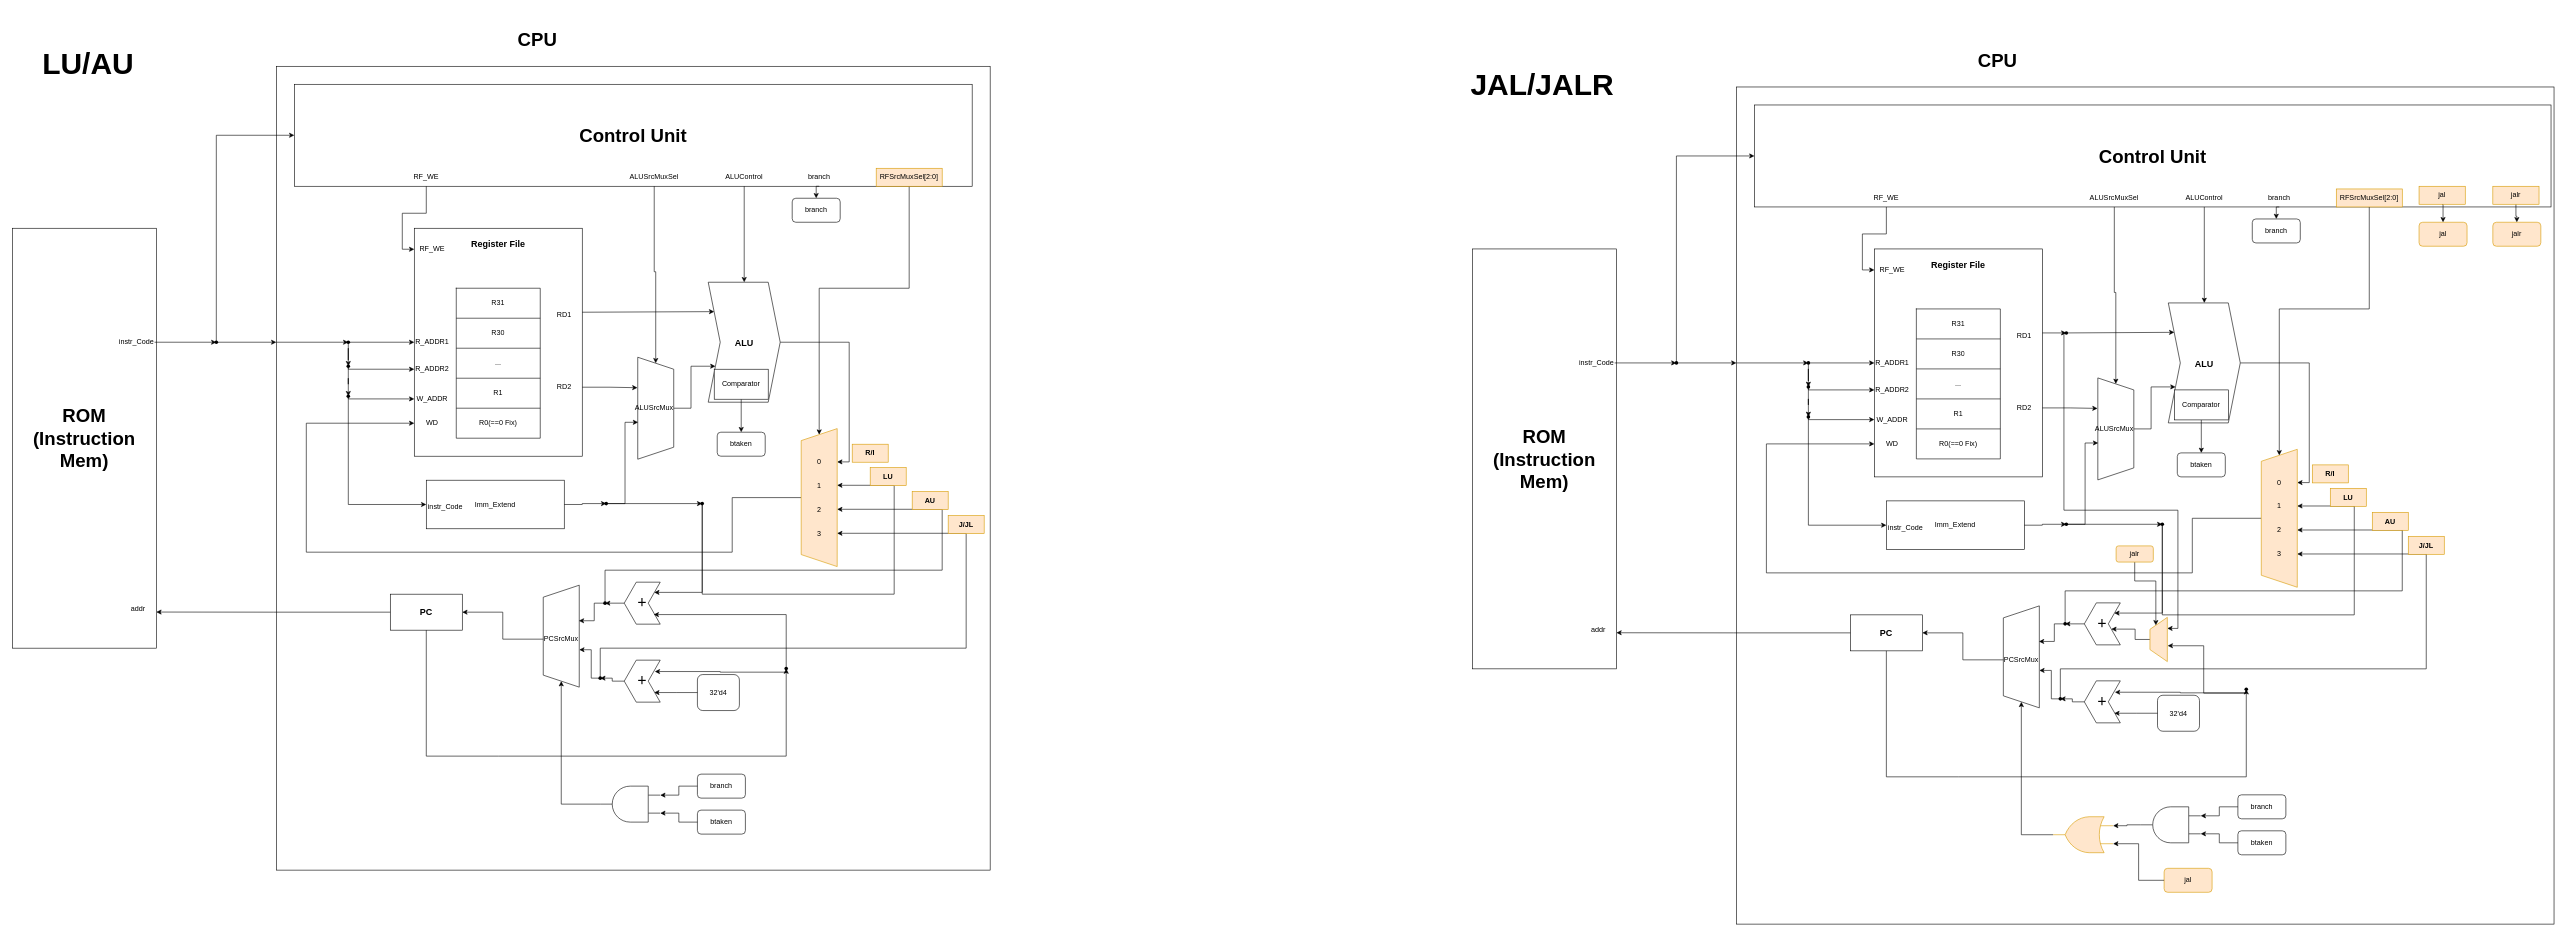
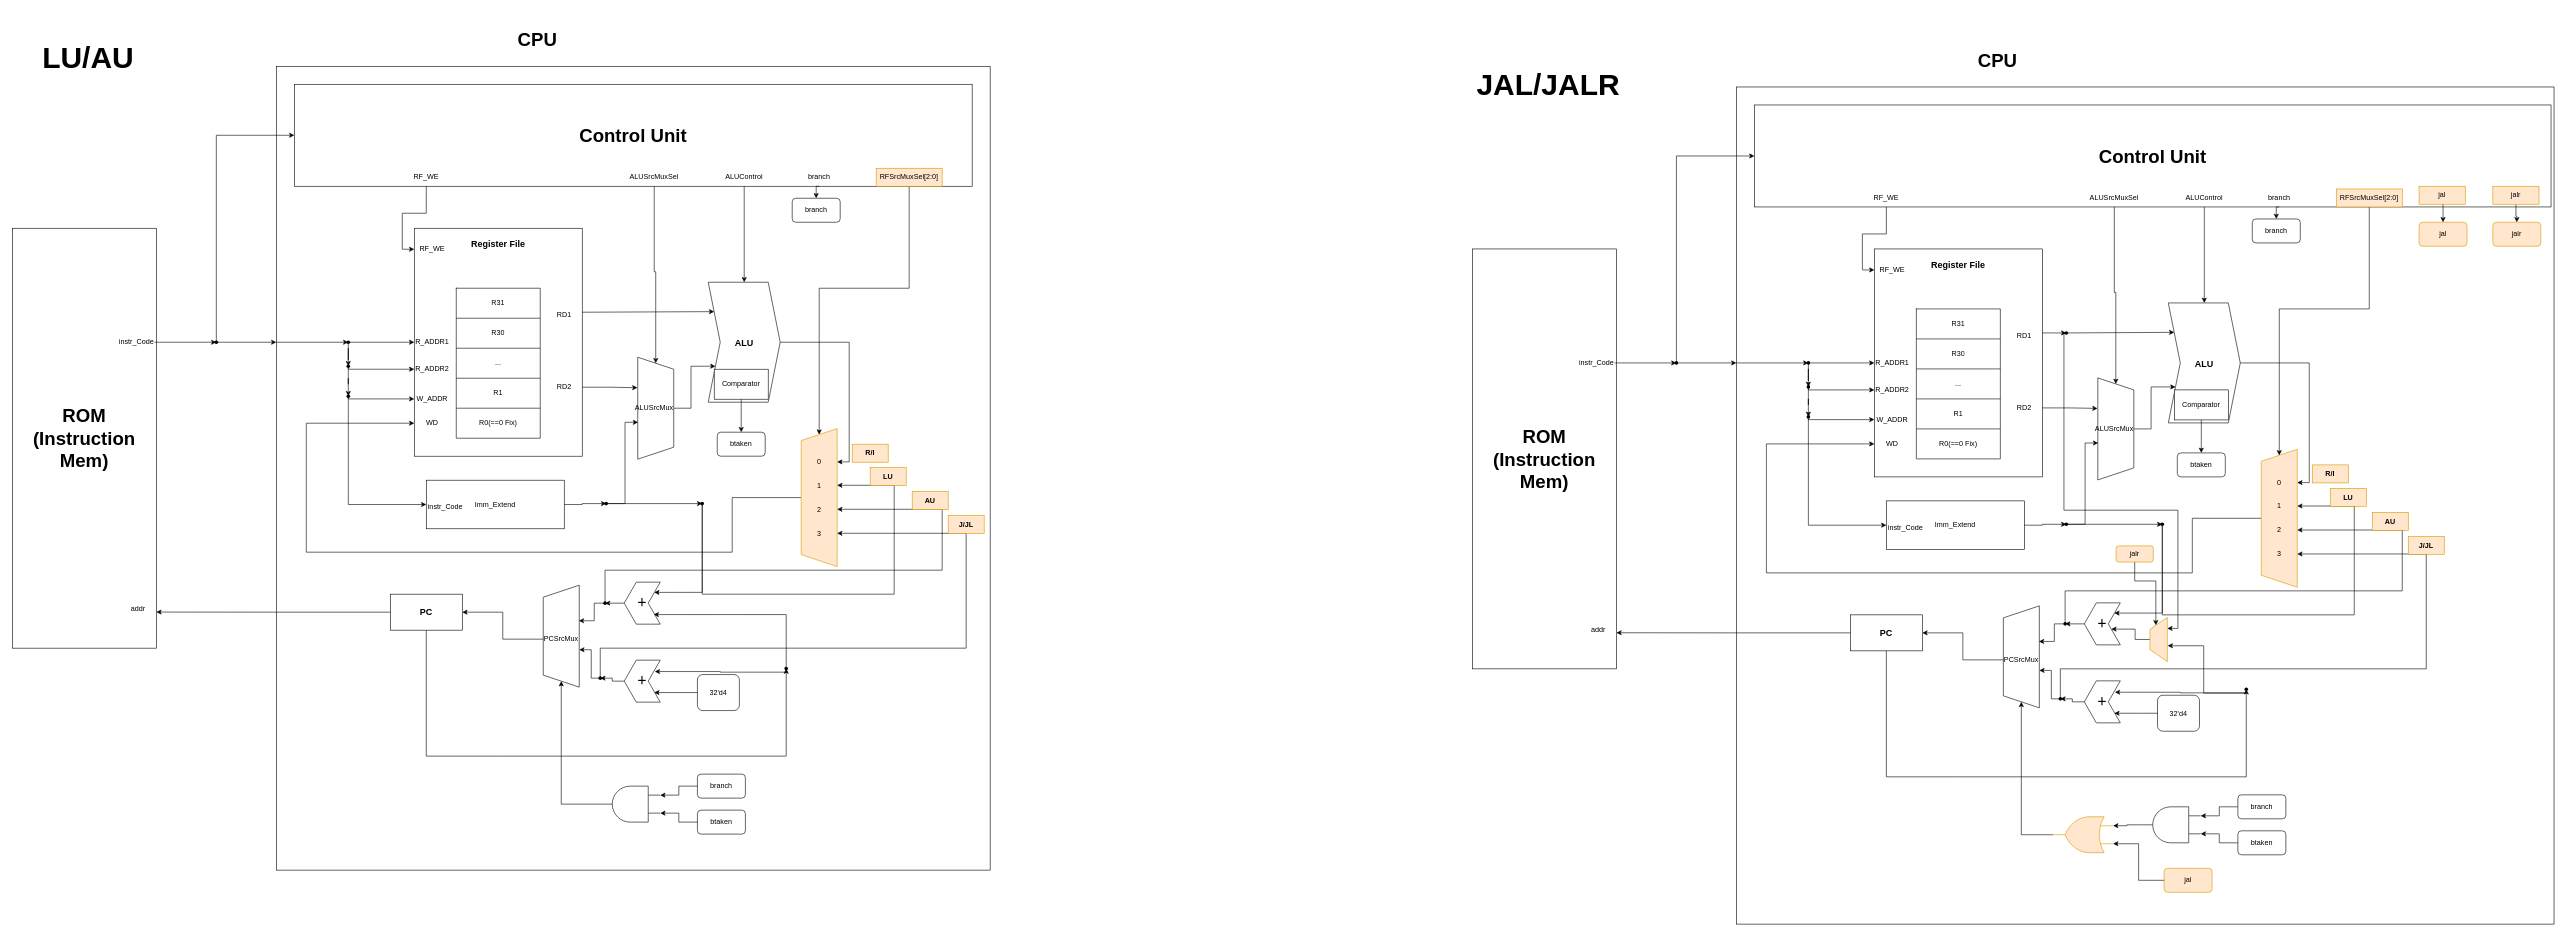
node "LU/AU": moved (88, 63) -> (88, 57)
node "JAL/JALR": moved (1543, 84) -> (1549, 84)
